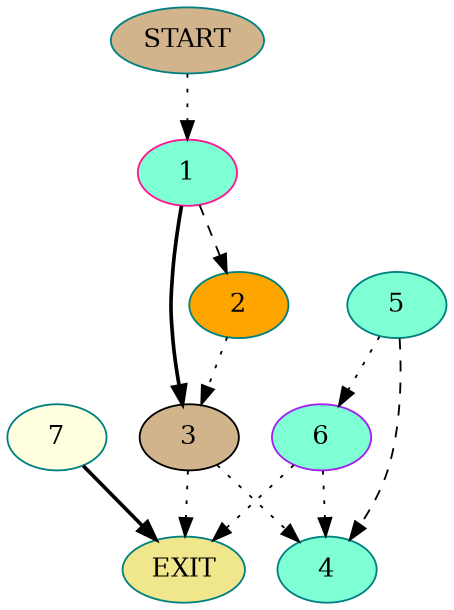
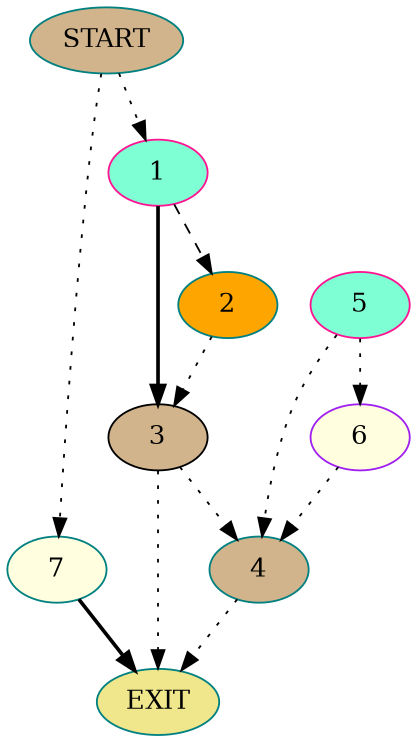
edge "START" -> "7": added
node "5": color teal -> deeppink
edge "5" -> "4": style dashed -> dotted
node "6": fillcolor aquamarine -> lightyellow
edge "6" -> "EXIT": now "4" -> "EXIT"
node "4": fillcolor aquamarine -> tan
